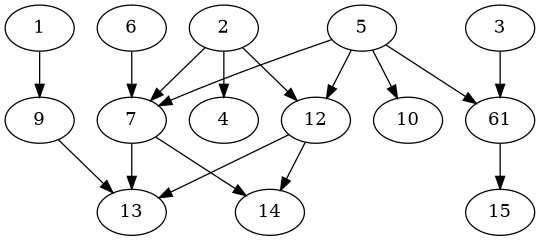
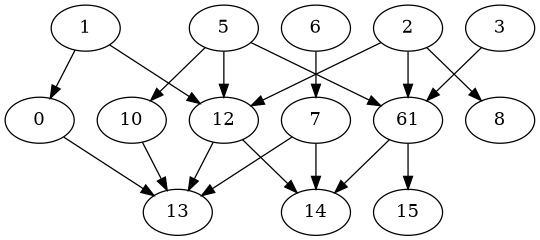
edge "5" -> "7": removed
edge "2" -> "7": now "2" -> "61"
edge "1" -> "12": added
node "9": label "9" -> "0"
node "4": label "4" -> "8"
edge "10" -> "13": added
edge "61" -> "14": added
